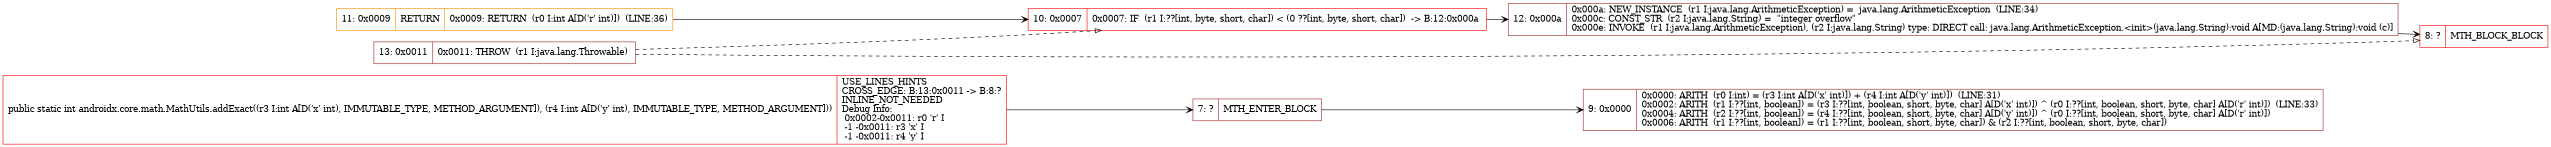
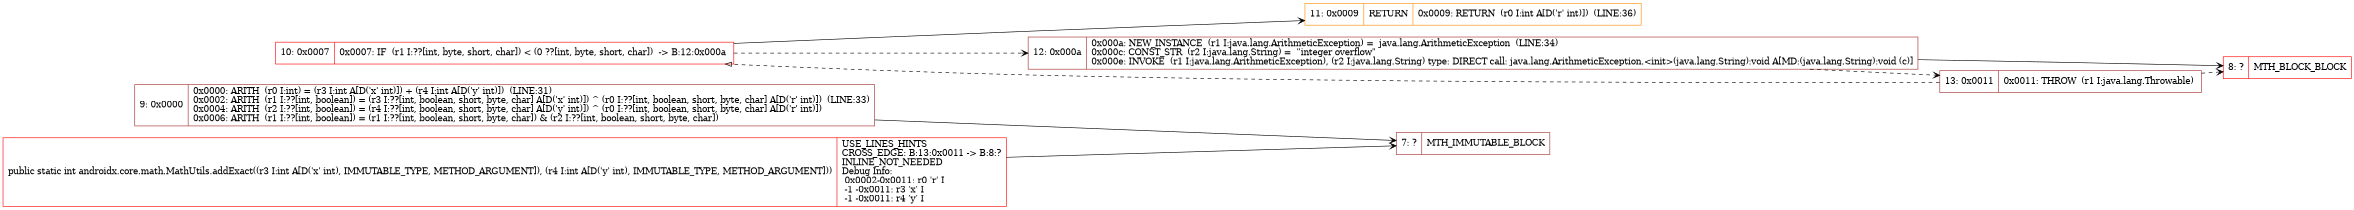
edge "11: 0x0009" -> "10: 0x0007": reversed
edge "10: 0x0007" -> "12: 0x000a": style solid -> dashed
edge "13: 0x0011" -> "8: ?": arrowhead onormal -> vee
edge "12: 0x000a" -> "13: 0x0011": added
node "7: ?": text "MTH_ENTER_BLOCK" -> "MTH_IMMUTABLE_BLOCK"
edge "7: ?" -> "9: 0x0000": reversed
